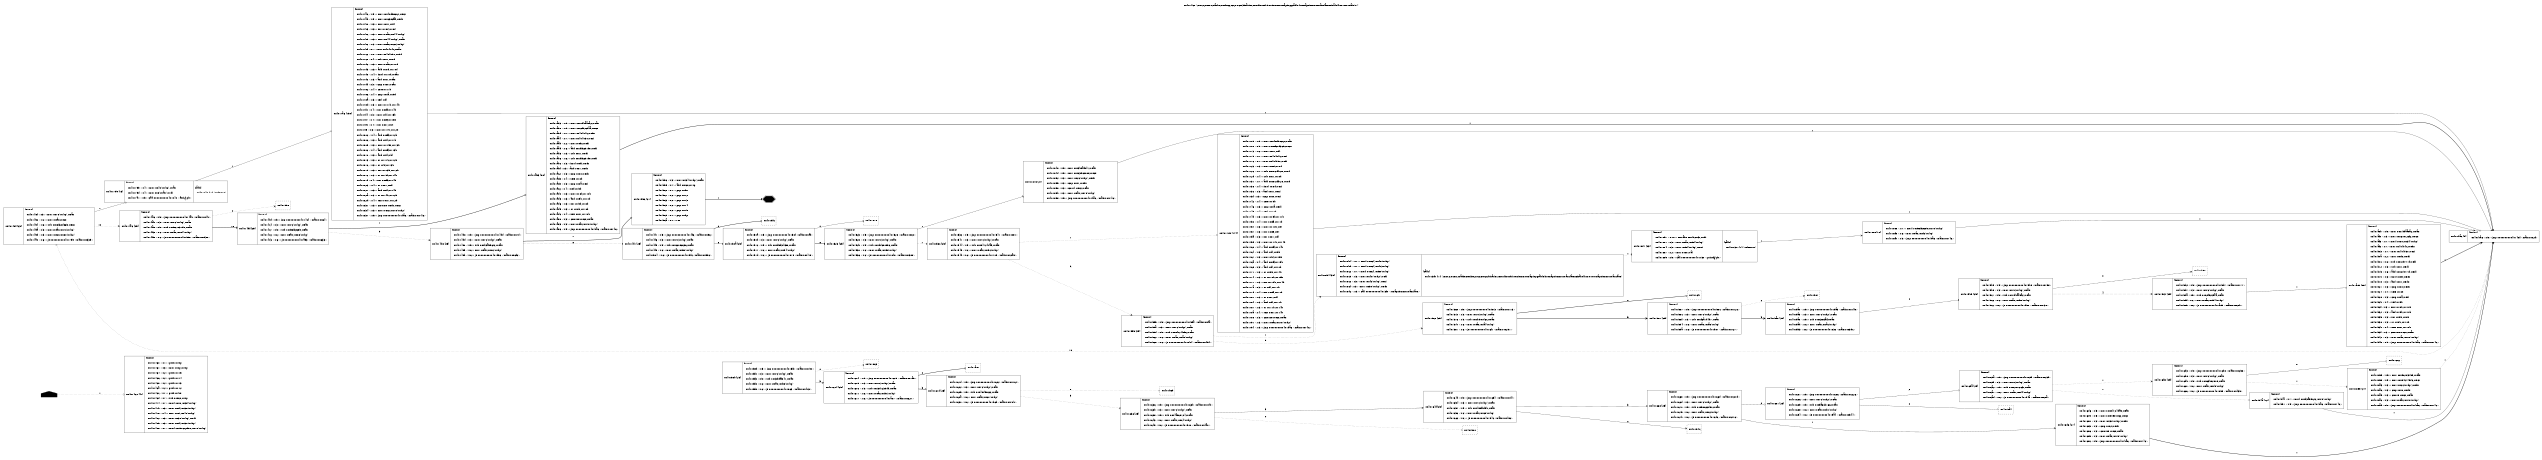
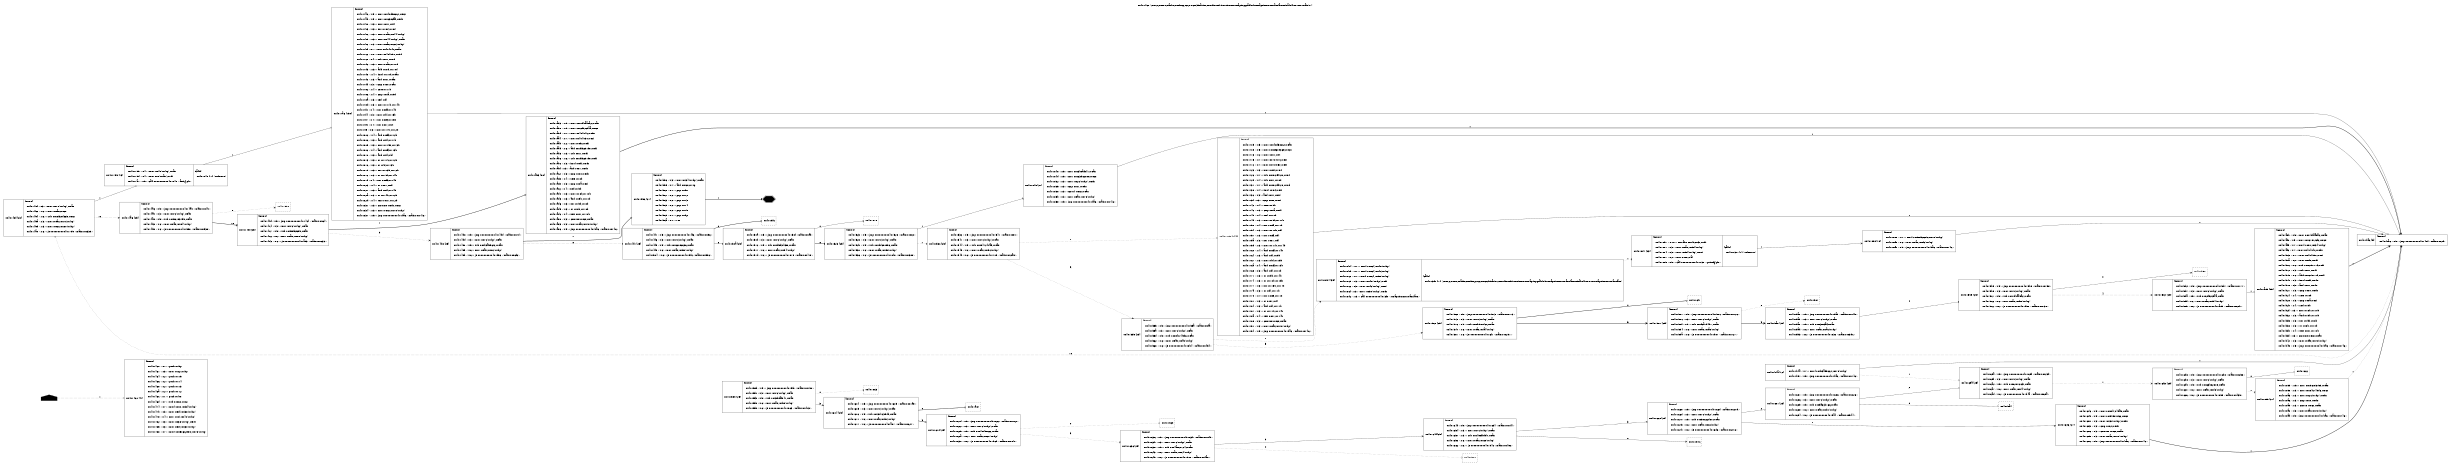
edge "0x40169a [25]" -> "0x401b4a [12]": reversed
